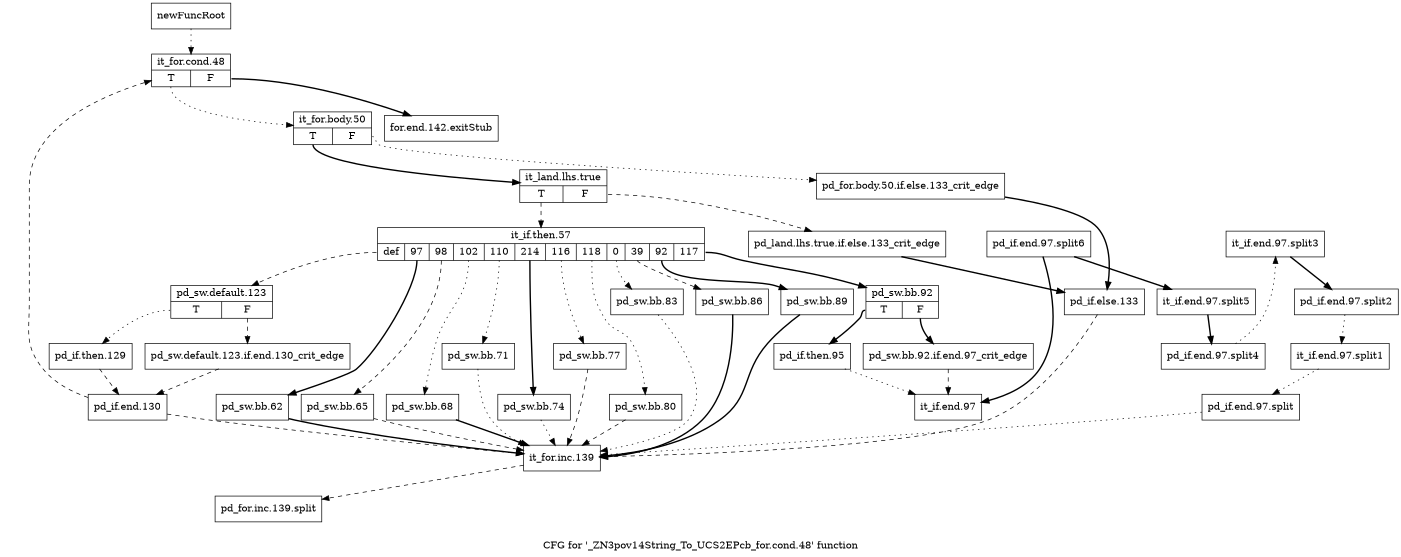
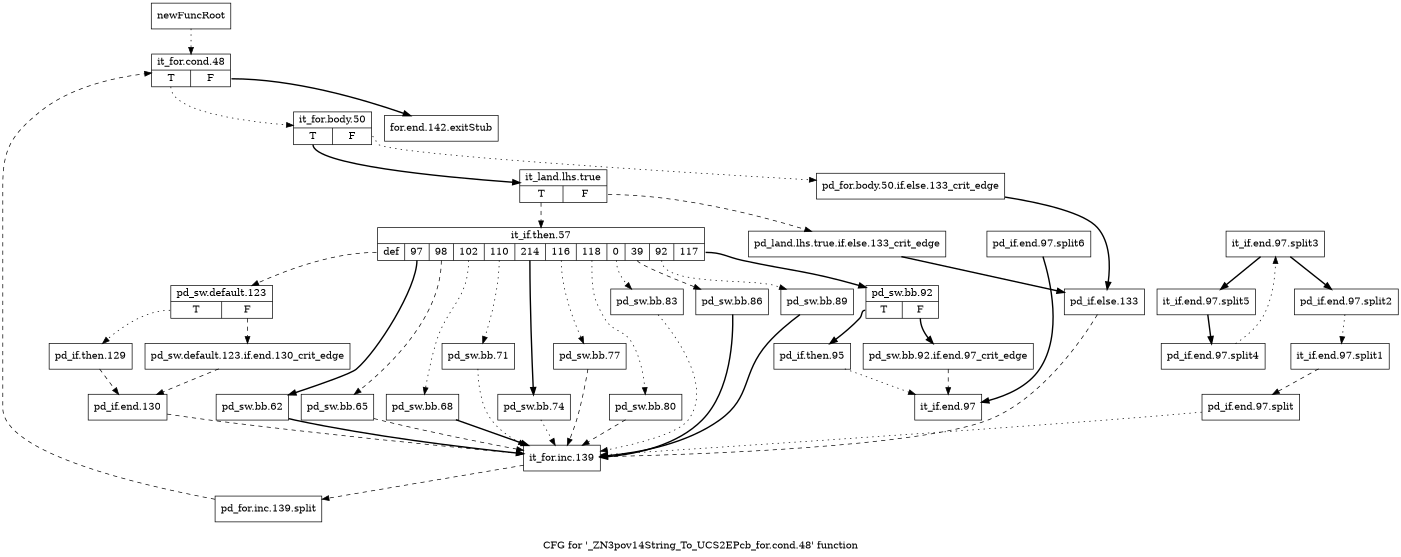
edge "pd_if.end.130" -> "it_for.cond.48": now "pd_for.inc.139.split" -> "it_for.cond.48"
edge "pd_if.end.97.split6" -> "it_if.end.97.split5": now "it_if.end.97.split3" -> "it_if.end.97.split5"
edge "it_if.then.57" -> "pd_sw.bb.89": style bold -> dotted
edge "it_if.end.97.split1" -> "pd_if.end.97.split": style dotted -> dashed
